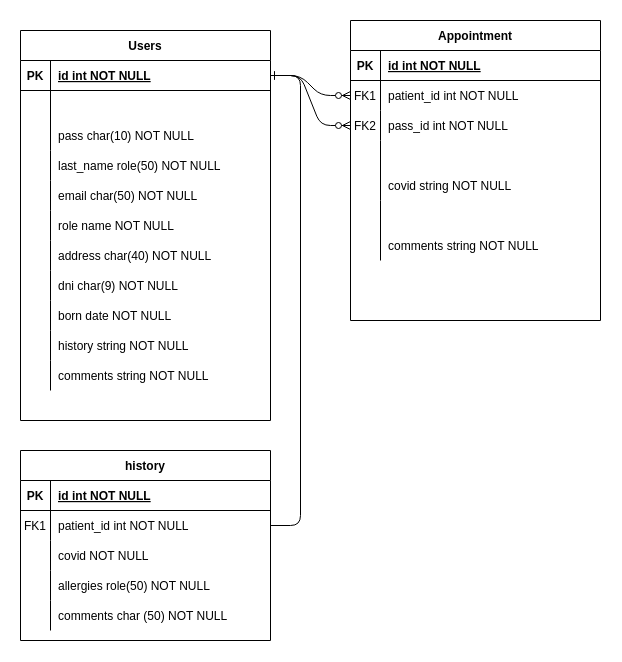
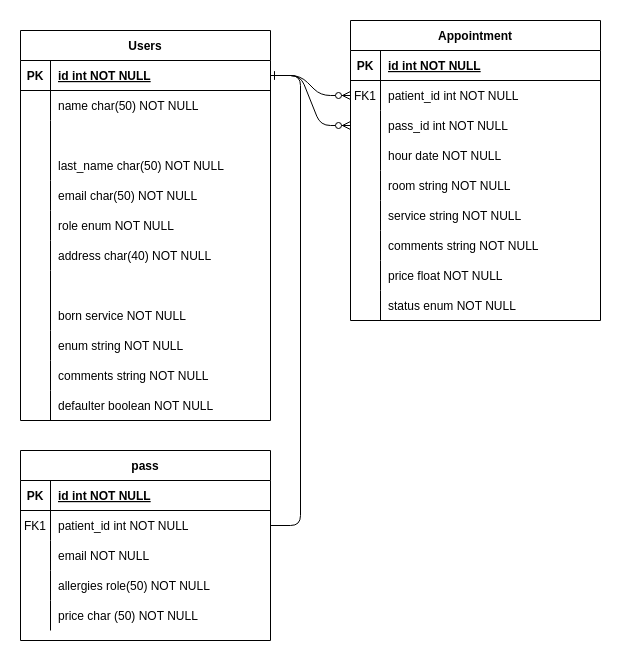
node "name char(50) NOT NULL": added
node "FK2": removed
node "pass char(10) NOT NULL": removed
node "hour date NOT NULL": added
node "last_name role(50) NOT NULL": label "last_name role(50) NOT NULL" -> "last_name char(50) NOT NULL"
node "covid string NOT NULL": label "covid string NOT NULL" -> "room string NOT NULL"
node "service string NOT NULL": added
node "role name NOT NULL": label "role name NOT NULL" -> "role enum NOT NULL"
node "price float NOT NULL": added
node "dni char(9) NOT NULL": removed
node "status enum NOT NULL": added
node "born date NOT NULL": label "born date NOT NULL" -> "born service NOT NULL"
node "history string NOT NULL": label "history string NOT NULL" -> "enum string NOT NULL"
node "defaulter boolean NOT NULL": added
node "history": label "history" -> "pass"
node "covid NOT NULL": label "covid NOT NULL" -> "email NOT NULL"
node "comments char (50) NOT NULL": label "comments char (50) NOT NULL" -> "price char (50) NOT NULL"
